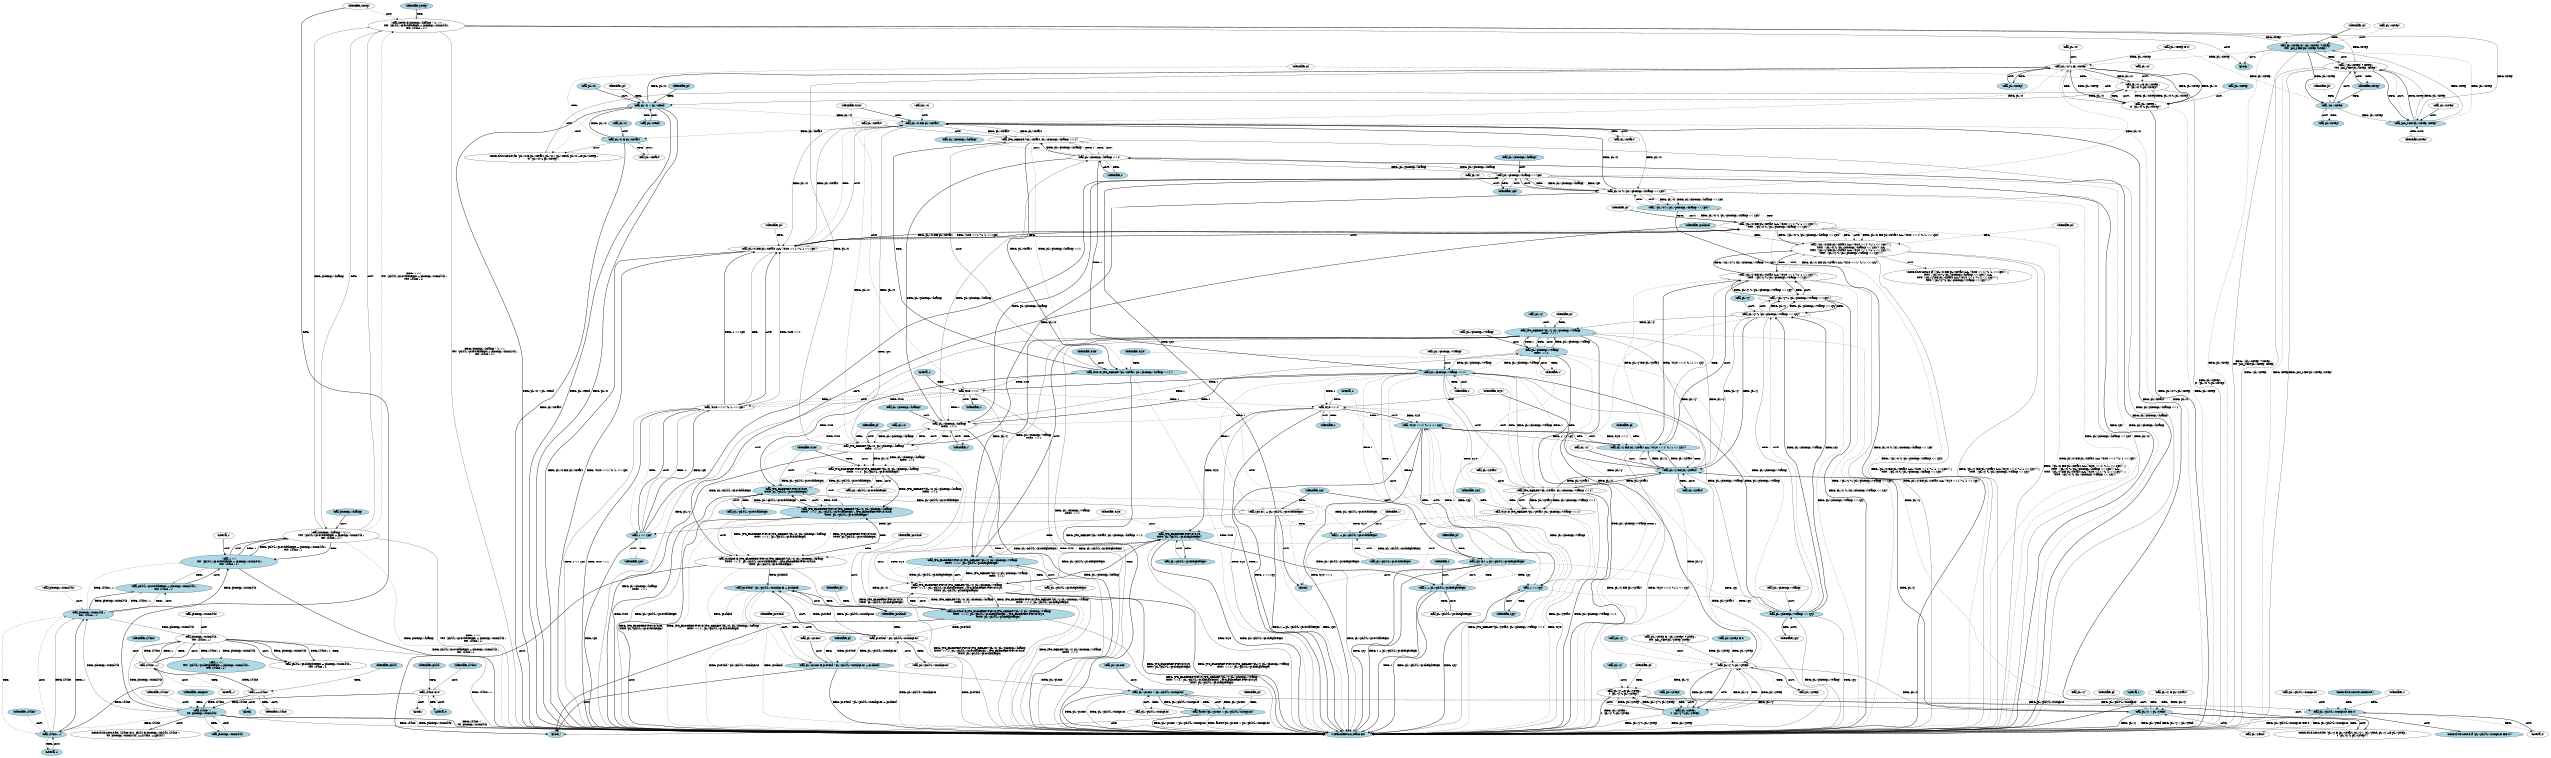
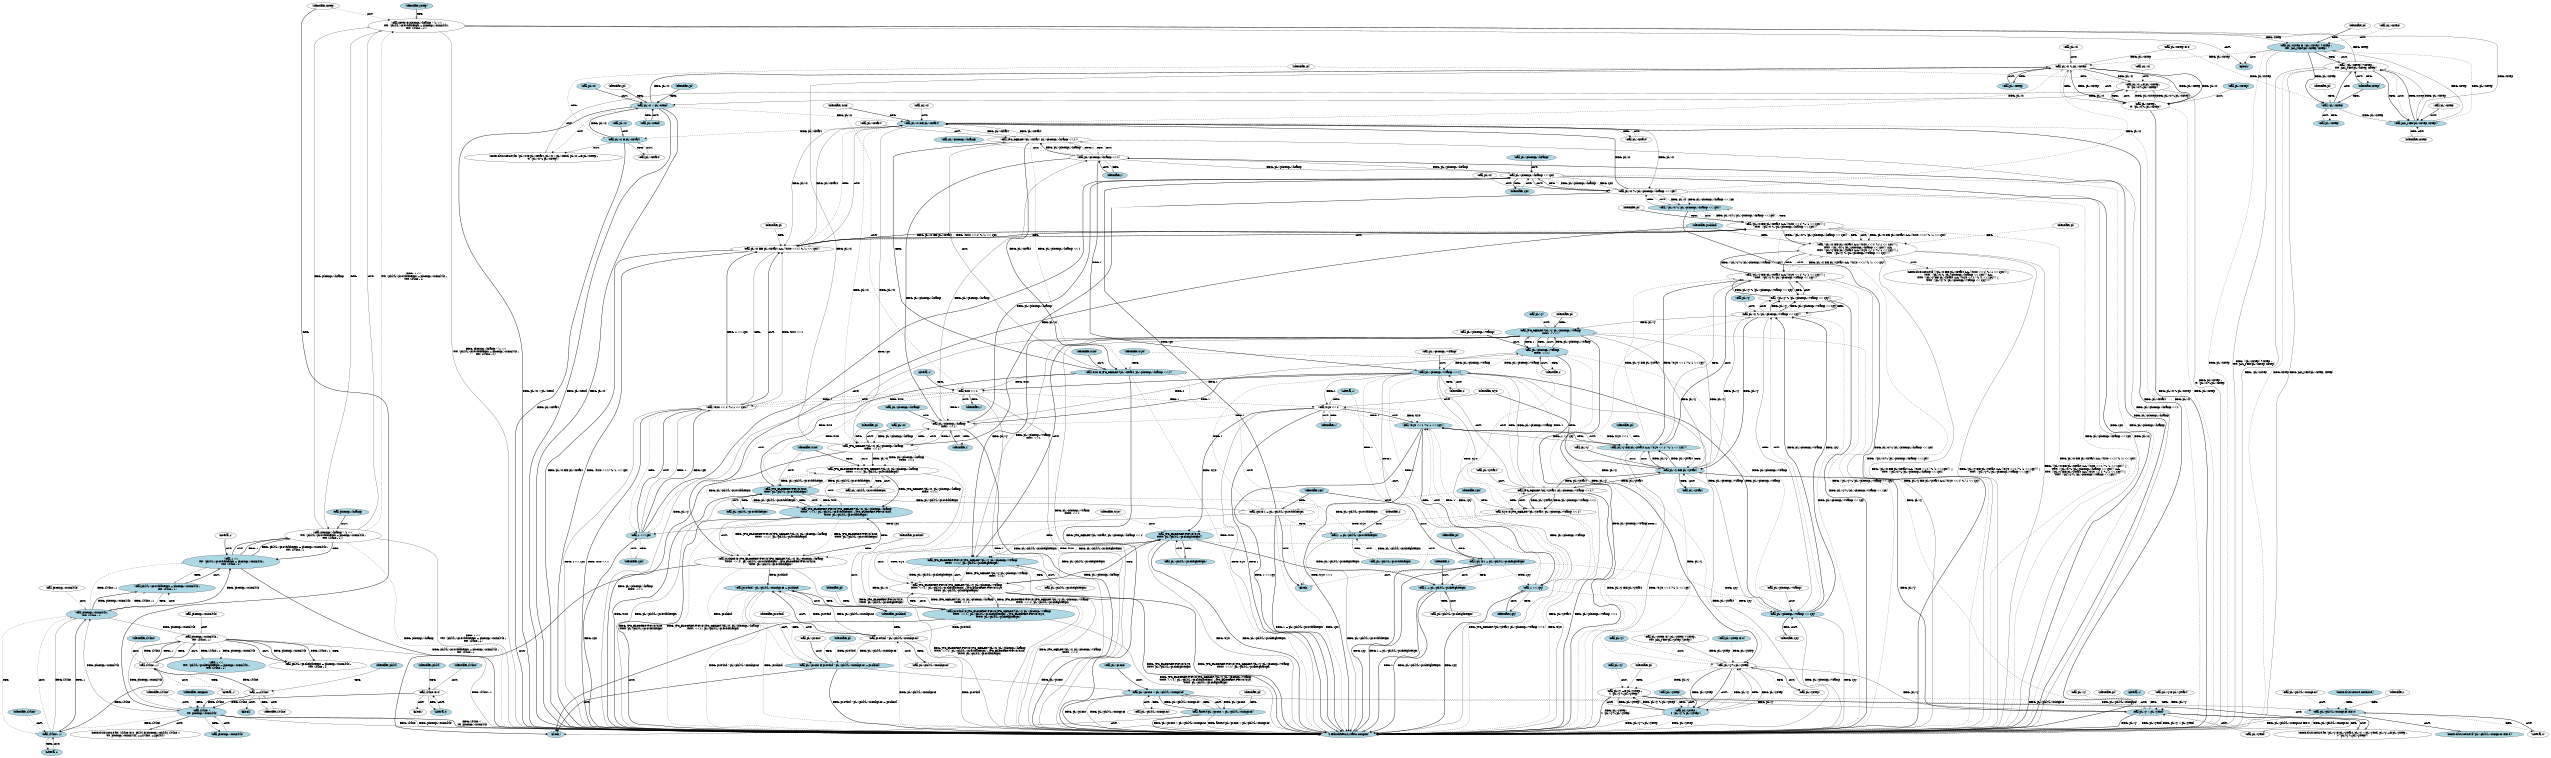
edge "(Call,pi->picomp->vsamp << r)" -> "(Call,try0 << r)": style dashed -> solid
node "(MethodReturn,static int)": label "(MethodReturn,static int)" -> "(MethodReturn,static compno)"
